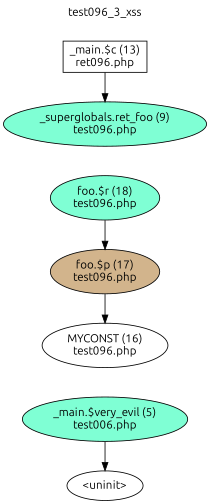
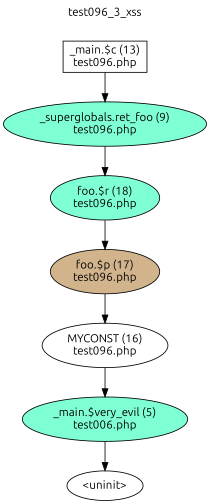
node "_main.$c (13) ret096.php": label "_main.$c (13) ret096.php" -> "_main.$c (13) test096.php"
edge "_superglobals.ret_foo (9) test096.php" -> "foo.$r (18) test096.php": added
edge "MYCONST (16) test096.php" -> "_main.$very_evil (5) test006.php": added
